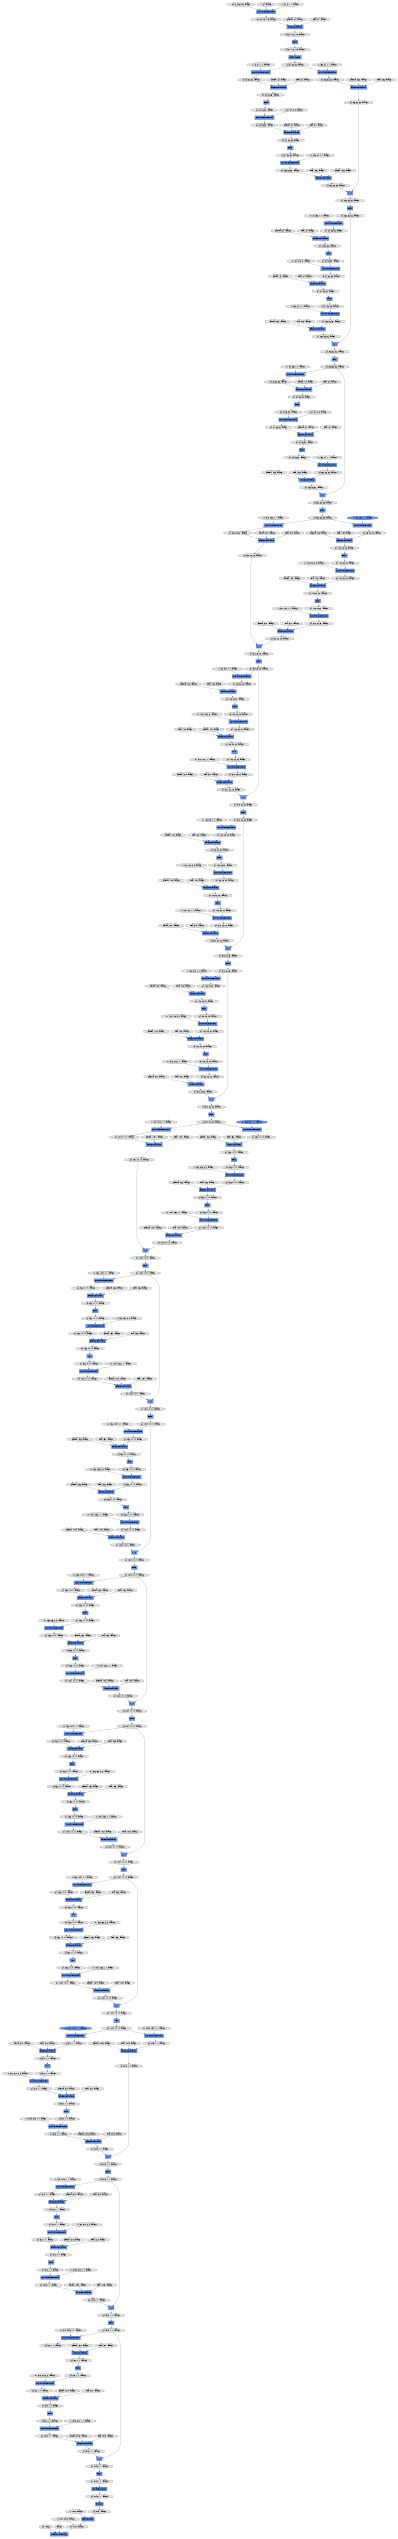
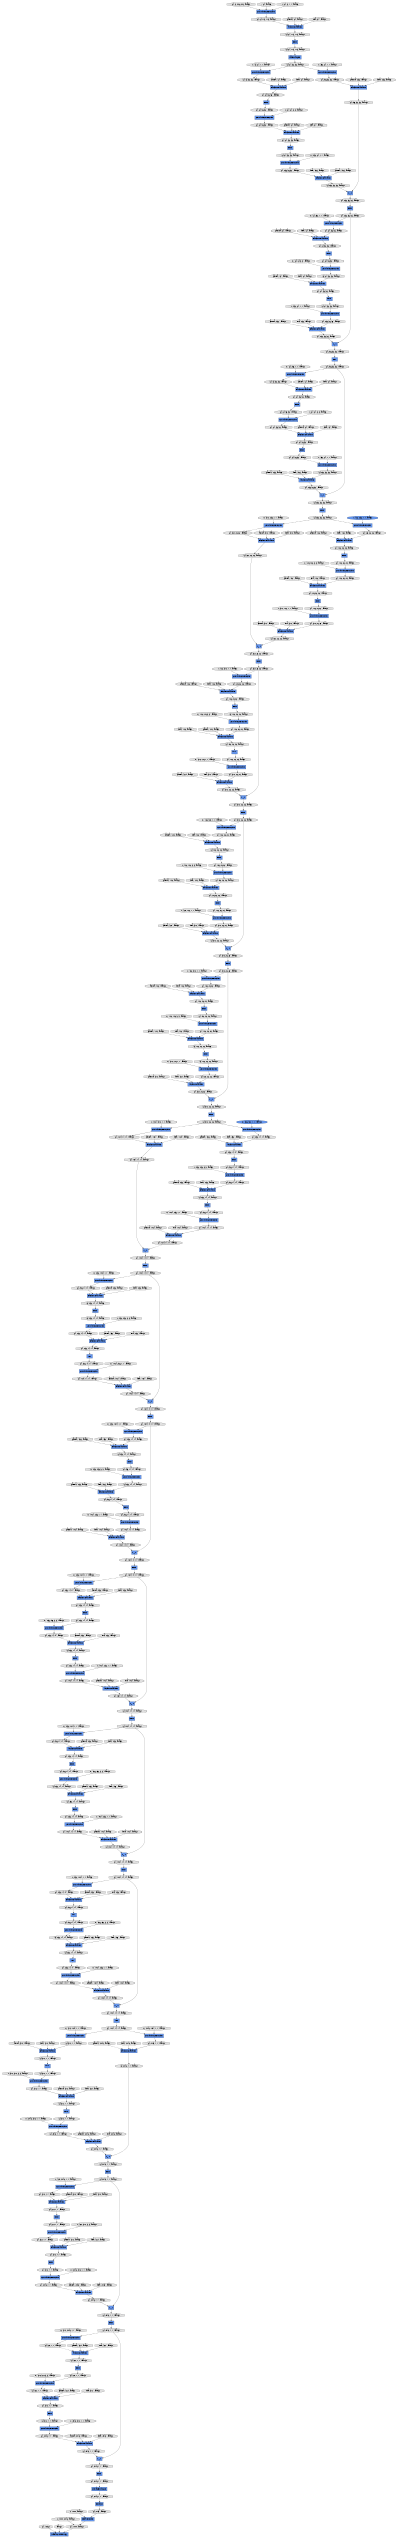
node "W: (512, 1024, 1, 1), float32": fillcolor #6495ed -> #e0e0e0
